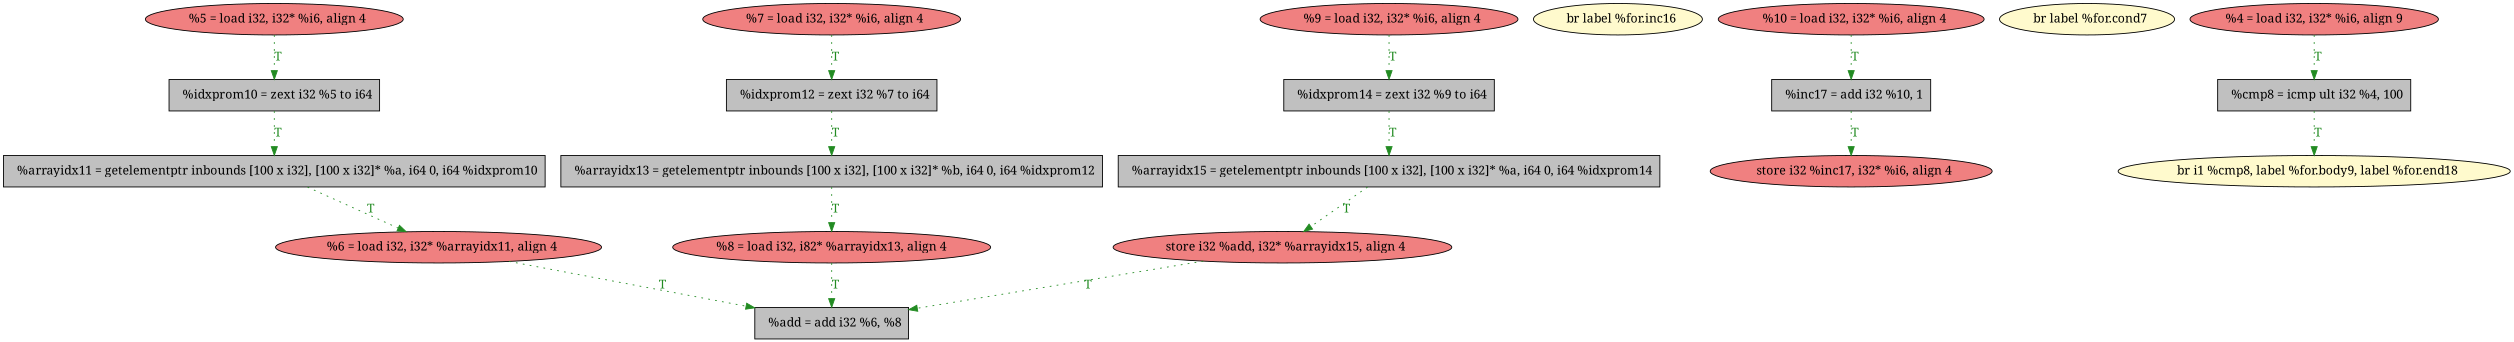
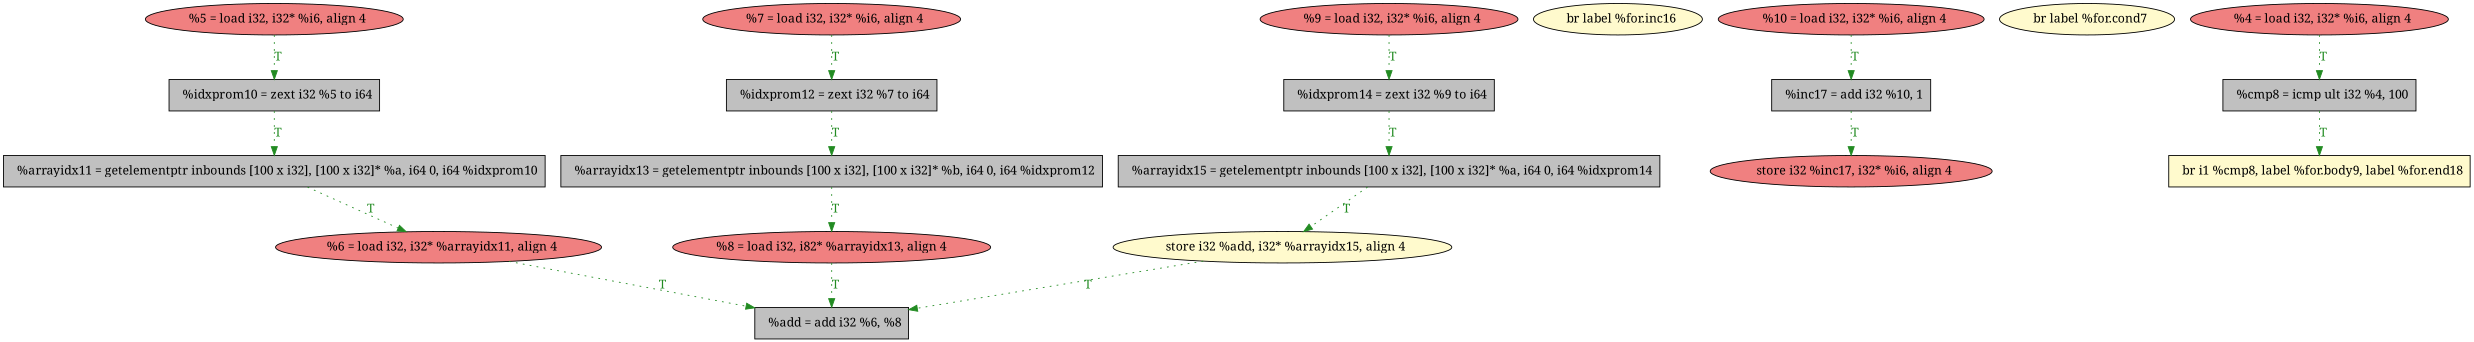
node "%4 = load i32, i32* %i6, align 9": label "%4 = load i32, i32* %i6, align 9" -> "%4 = load i32, i32* %i6, align 4"
node "br i1 %cmp8, label %for.body9, label %for.end18": shape ellipse -> box
node "store i32 %add, i32* %arrayidx15, align 4": fillcolor lightcoral -> lemonchiffon
